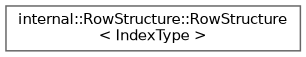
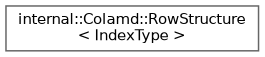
node "internal::RowStructure::RowStructure < IndexType >": label "internal::RowStructure::RowStructure < IndexType >" -> "internal::Colamd::RowStructure < IndexType >"
